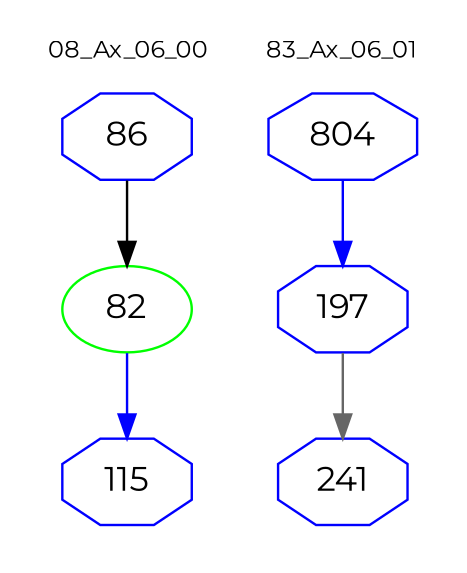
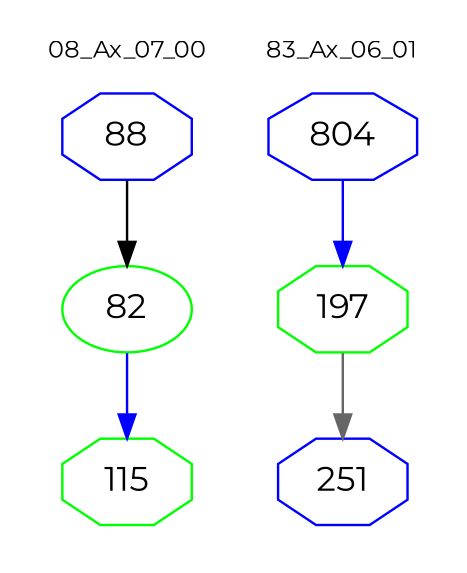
cluster "08_Ax_06_00": label "08_Ax_06_00" -> "08_Ax_07_00"
node "86": label "86" -> "88"
node "197": color blue -> green
node "115": color blue -> green
node "241": label "241" -> "251"
